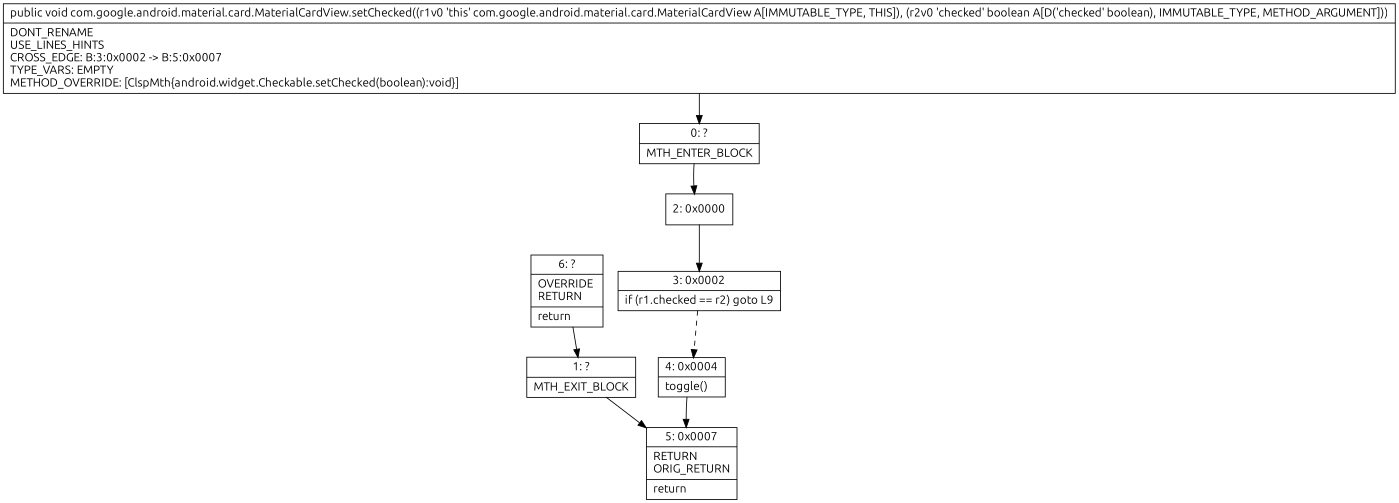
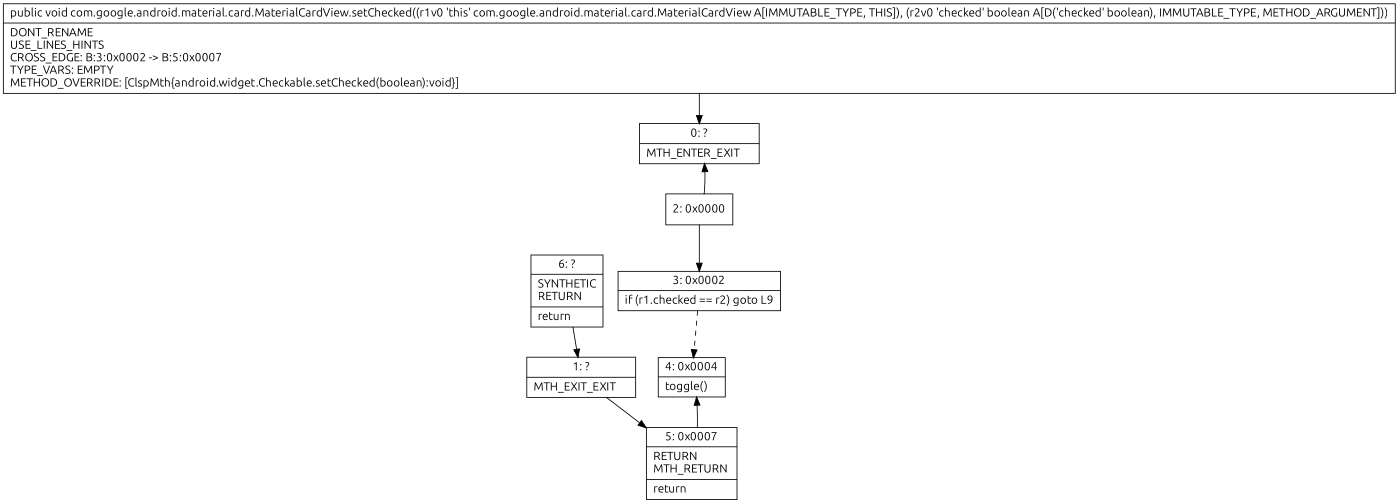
node "0: ?": text "MTH_ENTER_BLOCK" -> "MTH_ENTER_EXIT"
edge "0: ?" -> "2: 0x0000": reversed
node "6: ?": text "OVERRIDE" -> "SYNTHETIC"
node "1: ?": text "MTH_EXIT_BLOCK" -> "MTH_EXIT_EXIT"
edge "4: 0x0004" -> "5: 0x0007": reversed
node "5: 0x0007": text "ORIG_RETURN" -> "MTH_RETURN"
